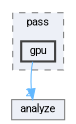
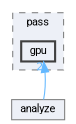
edge "gpu" -> "analyze": reversed
